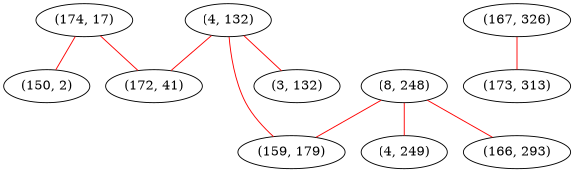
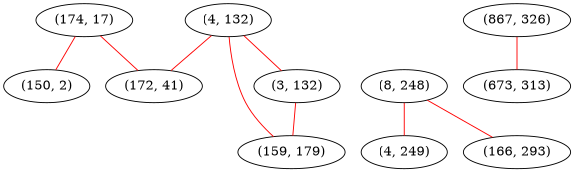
node "(167, 326)": label "(167, 326)" -> "(867, 326)"
node "(173, 313)": label "(173, 313)" -> "(673, 313)"
edge "(8, 248)" -- "(159, 179)": now "(3, 132)" -- "(159, 179)"
